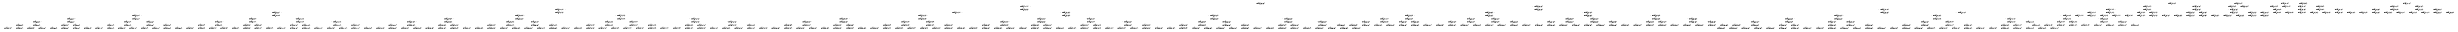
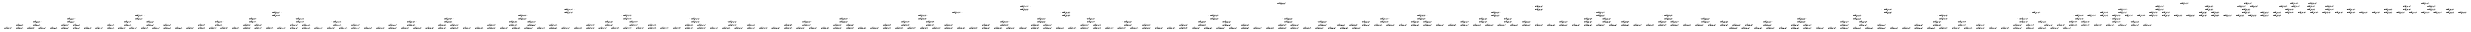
node "Node{data=[6501, 6501]}": added
